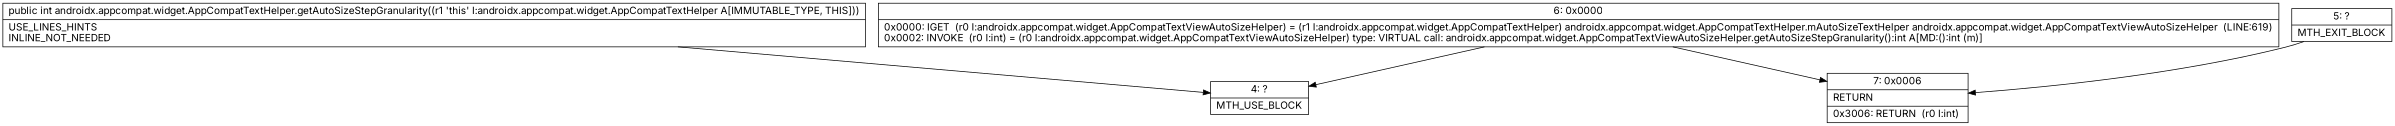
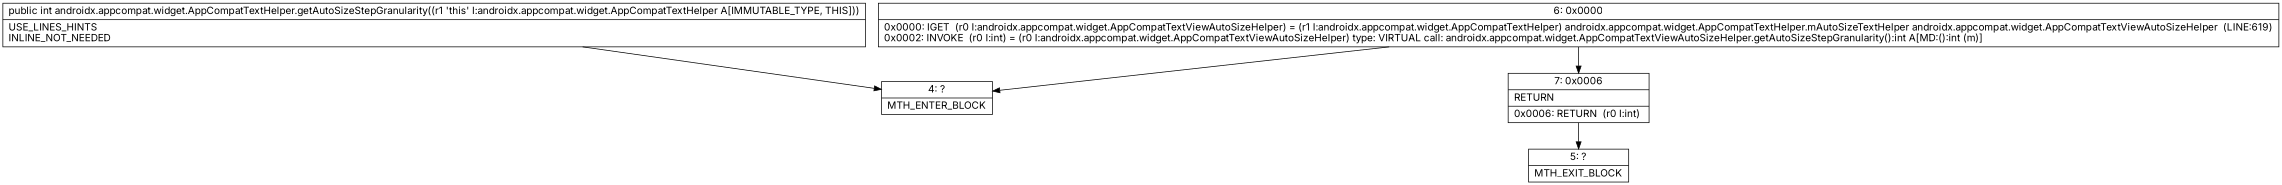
edge "5: ?" -> "7: 0x0006": reversed
node "4: ?": text "MTH_USE_BLOCK" -> "MTH_ENTER_BLOCK"
node "7: 0x0006": text "0x3006: RETURN  (r0 I:int)" -> "0x0006: RETURN  (r0 I:int)"
